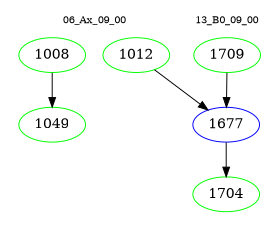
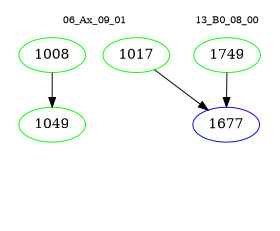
cluster "06_Ax_09_00": label "06_Ax_09_00" -> "06_Ax_09_01"
cluster "13_B0_09_00": label "13_B0_09_00" -> "13_B0_08_00"
node "1012": label "1012" -> "1017"
node "1709": label "1709" -> "1749"
node "1704": removed
